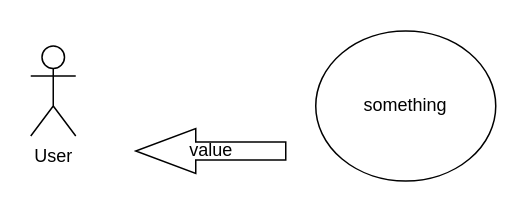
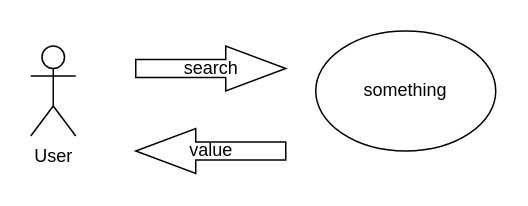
node "search": added
node "something": size 180x150 -> 180x120
